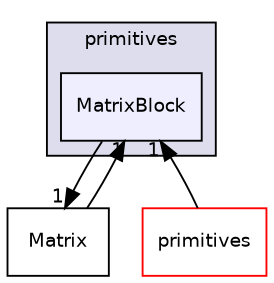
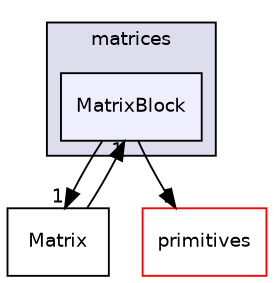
cluster "primitives": label "primitives" -> "matrices"
edge "primitives" -> "MatrixBlock": reversed
